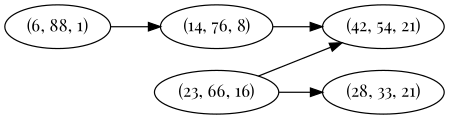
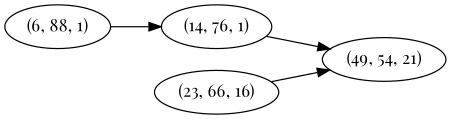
node "(14, 76, 8)": label "(14, 76, 8)" -> "(14, 76, 1)"
node "(42, 54, 21)": label "(42, 54, 21)" -> "(49, 54, 21)"
node "(28, 33, 21)": removed
